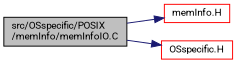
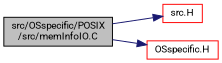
node "memInfo.H": label "memInfo.H" -> "src.H"
node "src/OSspecific/POSIX /memInfo/memInfoIO.C": label "src/OSspecific/POSIX /memInfo/memInfoIO.C" -> "src/OSspecific/POSIX /src/memInfoIO.C"
